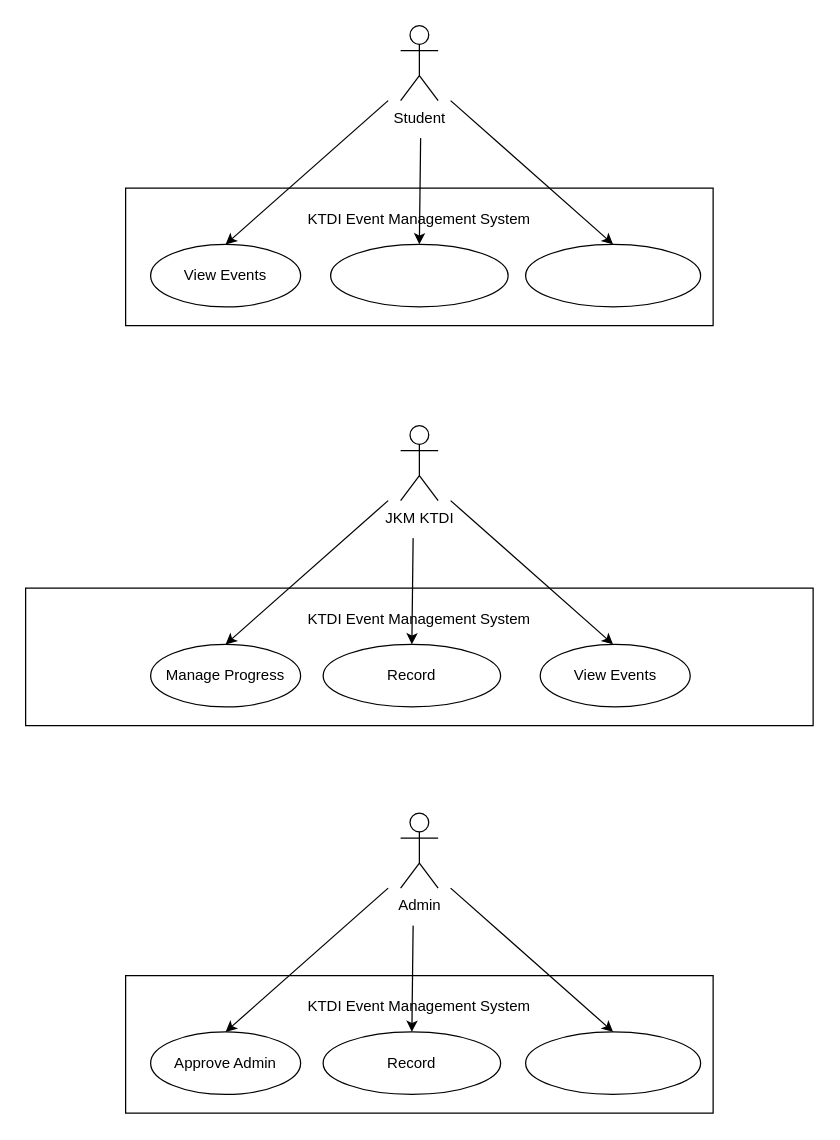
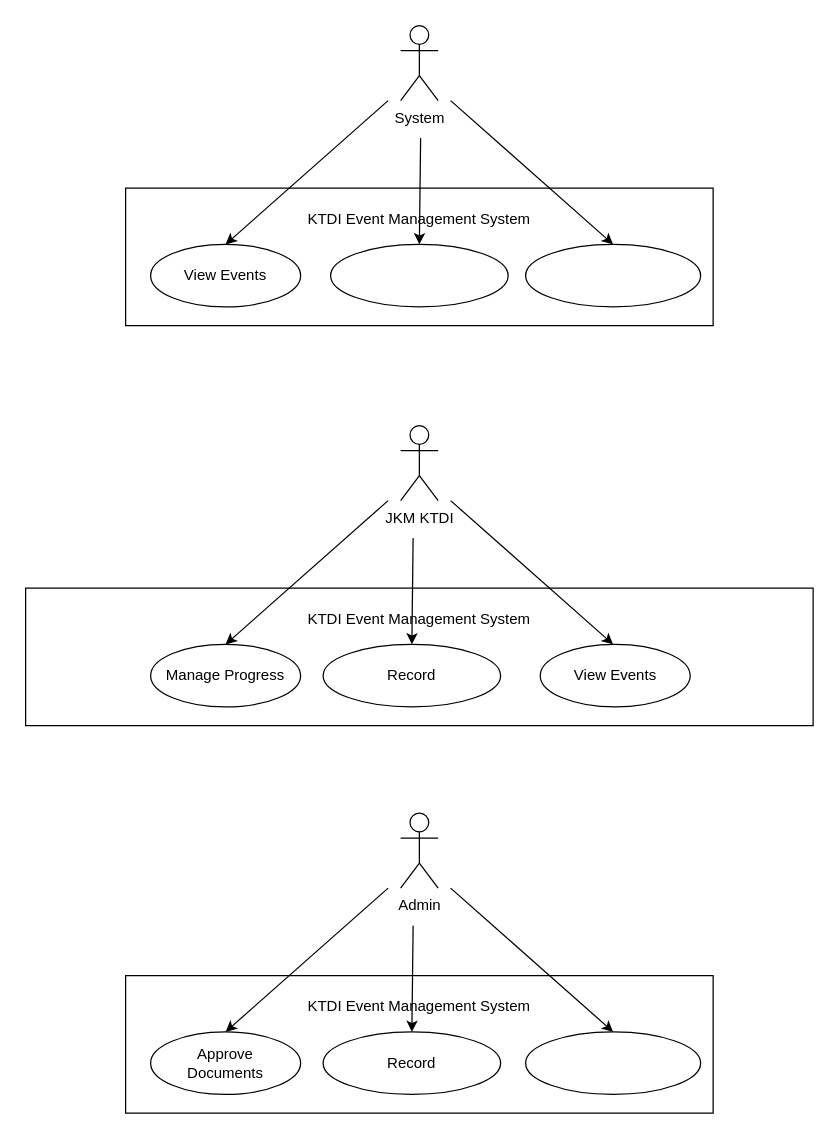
node "Student": label "Student" -> "System"
node "Approve Admin": label "Approve Admin" -> "Approve Documents"
